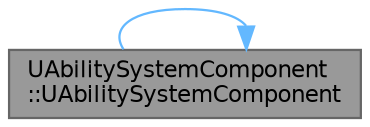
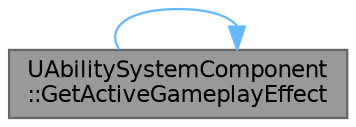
node "UAbilitySystemComponent ::UAbilitySystemComponent": label "UAbilitySystemComponent ::UAbilitySystemComponent" -> "UAbilitySystemComponent ::GetActiveGameplayEffect"
